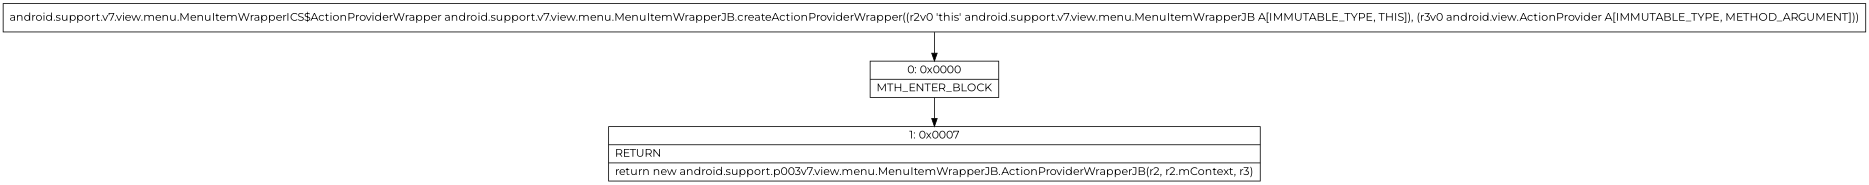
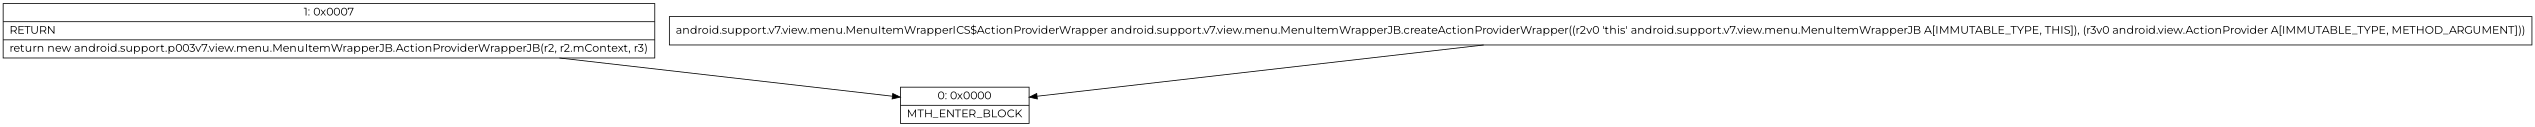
edge "0: 0x0000" -> "1: 0x0007": reversed
